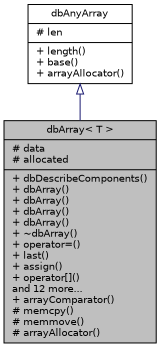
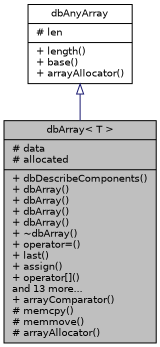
node "dbArray< T >": text "and 12 more..." -> "and 13 more..."
